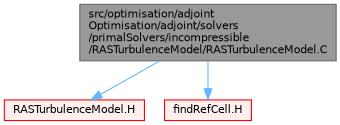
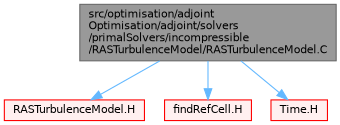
node "Time.H": added
